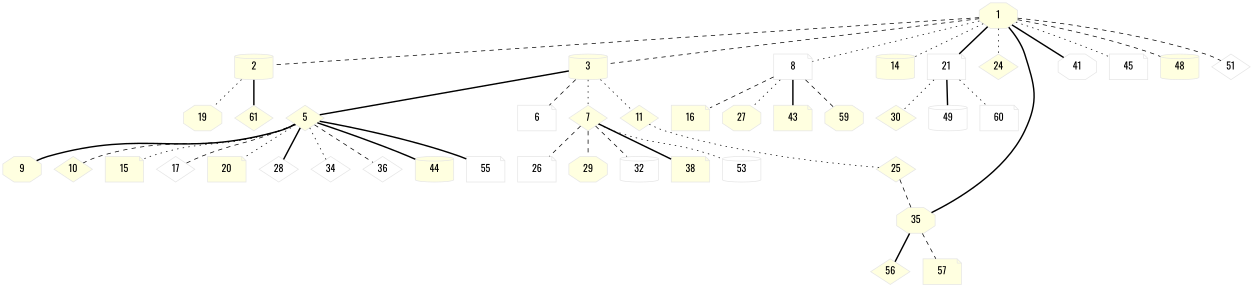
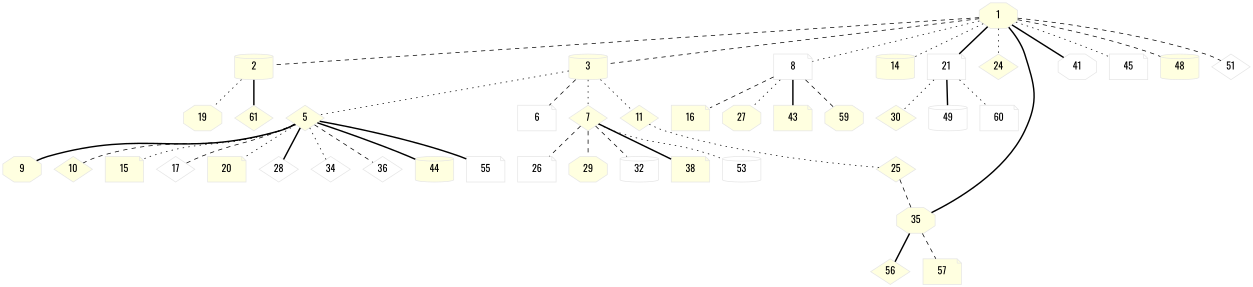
edge "3" -- "5": style bold -> dotted
